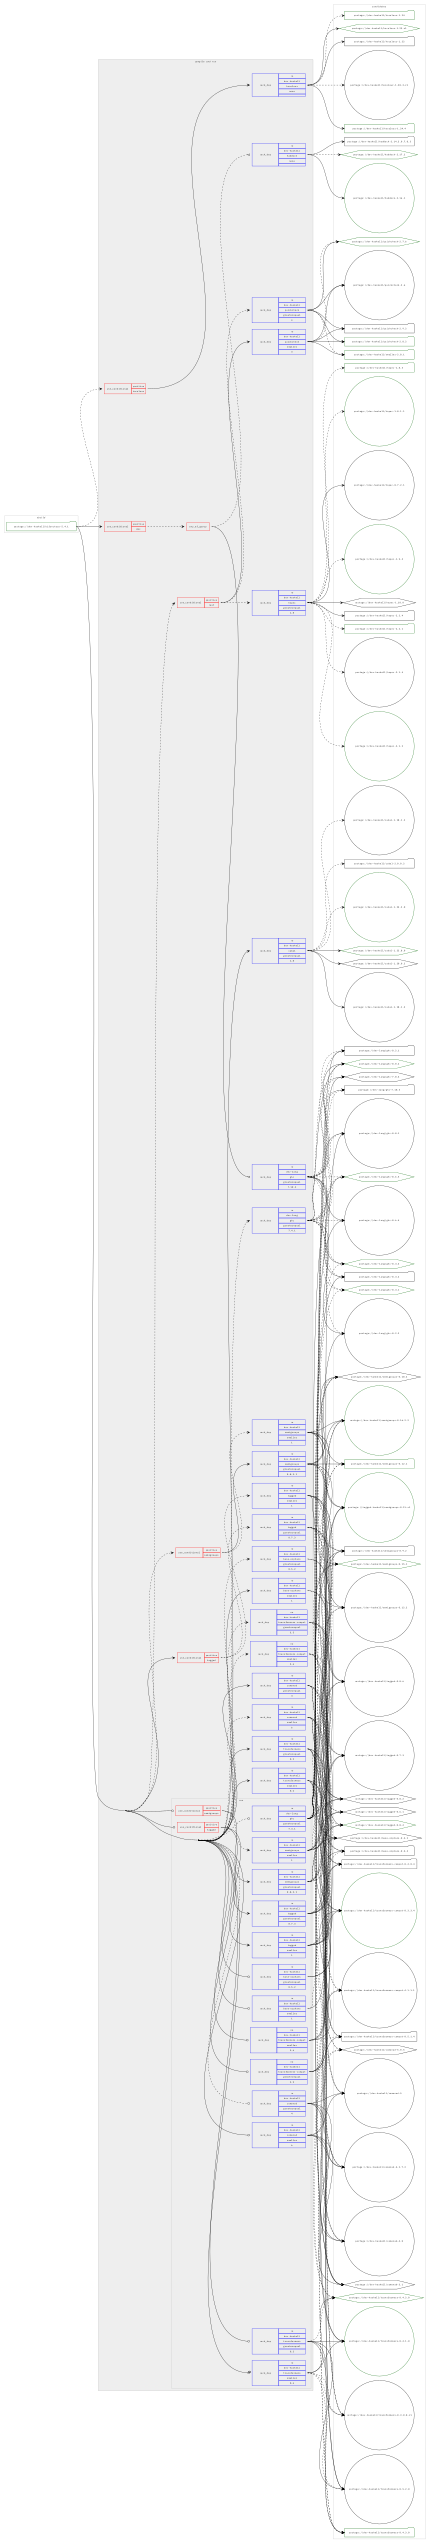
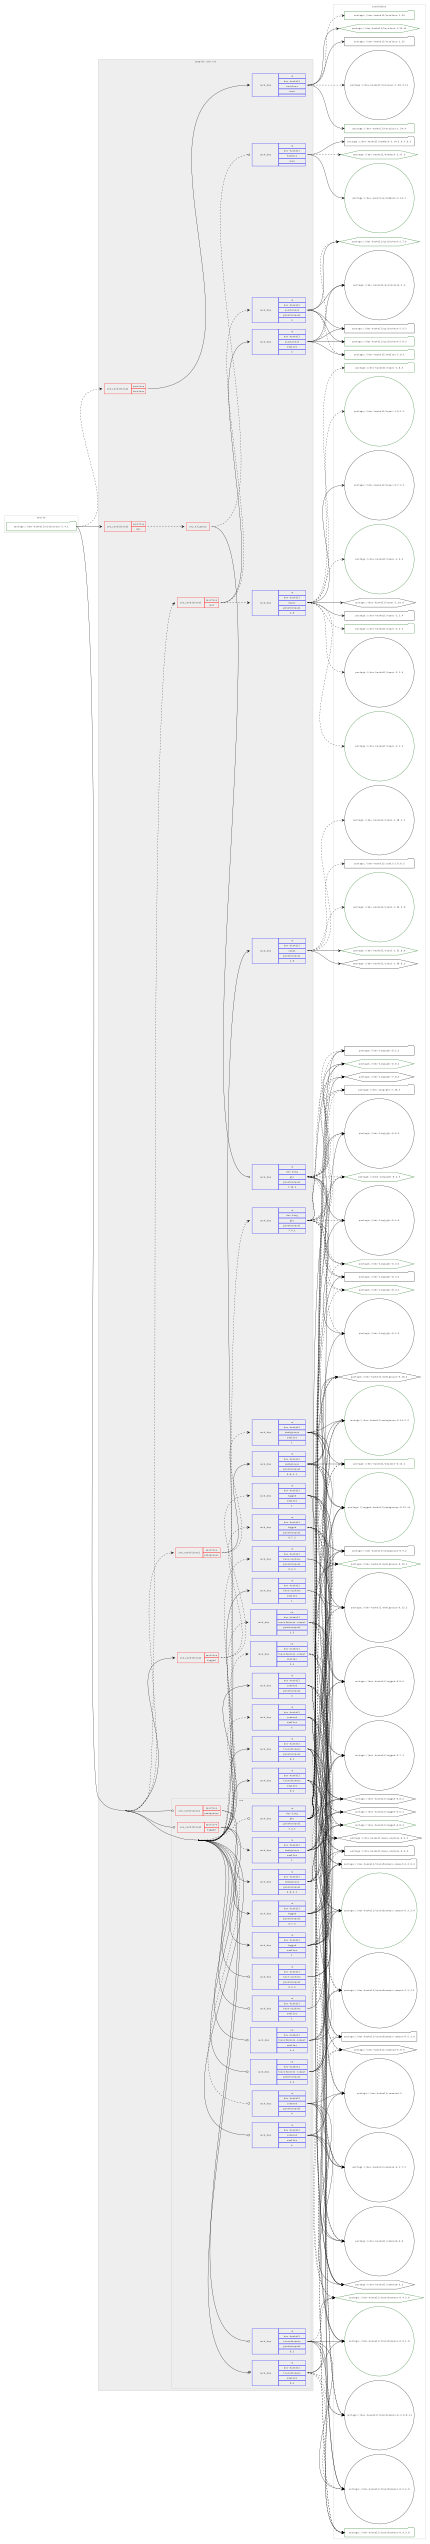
node "portage://dev-haskell/haddock-2.16.1": label "portage://dev-haskell/haddock-2.16.1" -> "portage://dev-positive/haddock-2.16.1"
node "portage://dev-haskell/cabal-1.18.1.3": removed
node "portage://dev-lang/ghc-8.6.5": label "portage://dev-lang/ghc-8.6.5" -> "portage://base-lang/ghc-8.6.5"
node "portage://dev-haskell/semigroups-0.12.1": label "portage://dev-haskell/semigroups-0.12.1" -> "portage://dev-haskell/smaller-0.12.1"
